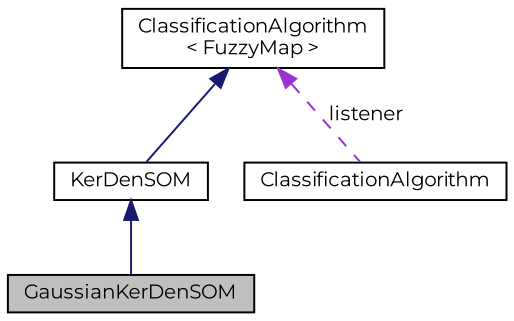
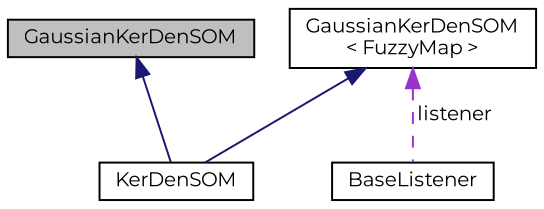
node "ClassificationAlgorithm < FuzzyMap >": label "ClassificationAlgorithm < FuzzyMap >" -> "GaussianKerDenSOM < FuzzyMap >"
node "ClassificationAlgorithm": label "ClassificationAlgorithm" -> "BaseListener"
edge "GaussianKerDenSOM" -> "KerDenSOM": reversed
